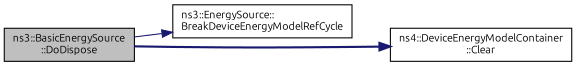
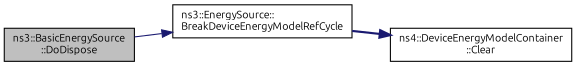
edge "ns3::BasicEnergySource ::DoDispose" -> "ns4::DeviceEnergyModelContainer ::Clear": now "ns3::EnergySource:: BreakDeviceEnergyModelRefCycle" -> "ns4::DeviceEnergyModelContainer ::Clear"
